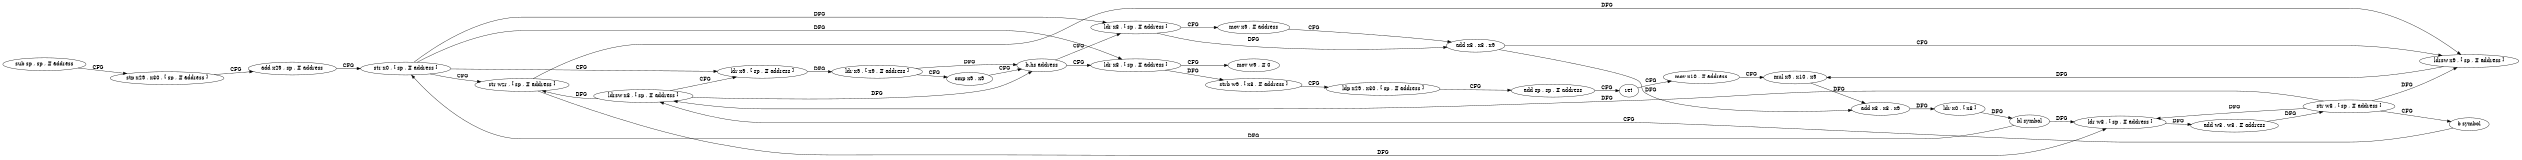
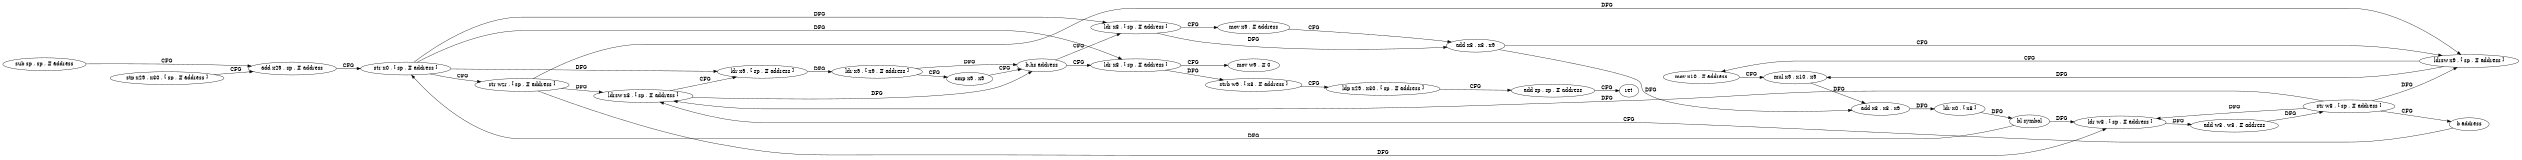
edge "str x0 , [ sp , # address ]" -> "ldr x9 , [ sp , # address ]": label "CFG" -> "DFG"
edge "sub sp , sp , # address" -> "stp x29 , x30 , [ sp , # address ]": now "sub sp , sp , # address" -> "add x29 , sp , # address"
edge "ret" -> "mov x10 , # address": now "ldrsw x9 , [ sp , # address ]" -> "mov x10 , # address"
edge "ldrsw x8 , [ sp , # address ]" -> "str wzr , [ sp , # address ]": reversed
node "b symbol": label "b symbol" -> "b address"
